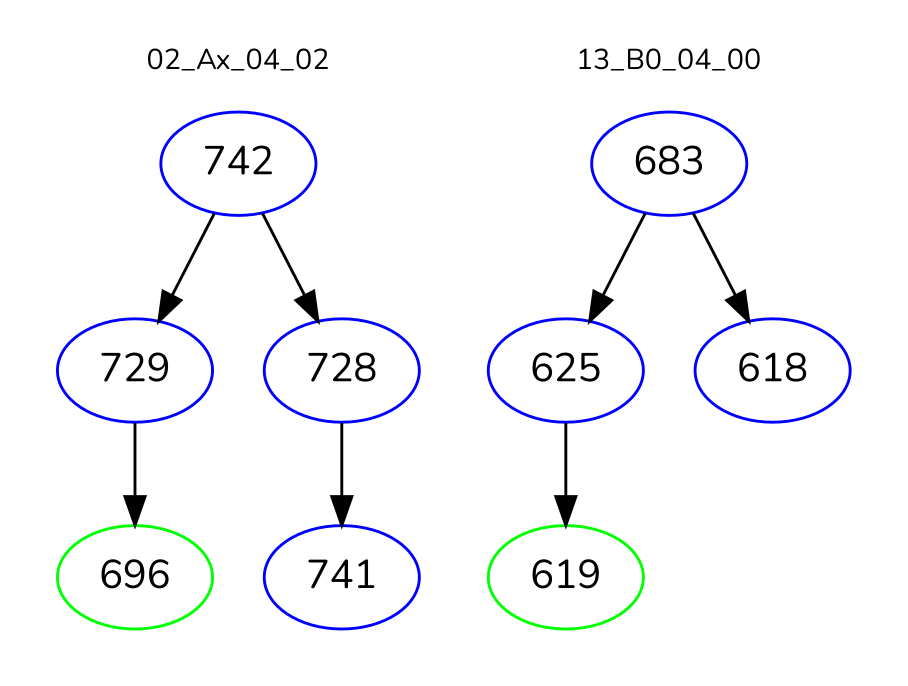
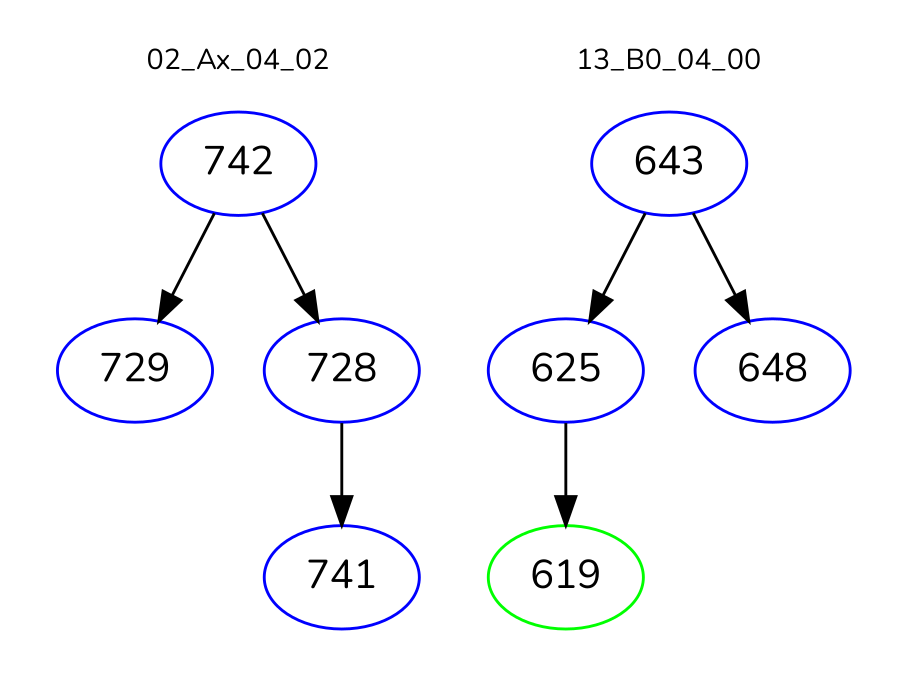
node "683": label "683" -> "643"
node "618": label "618" -> "648"
node "696": removed
